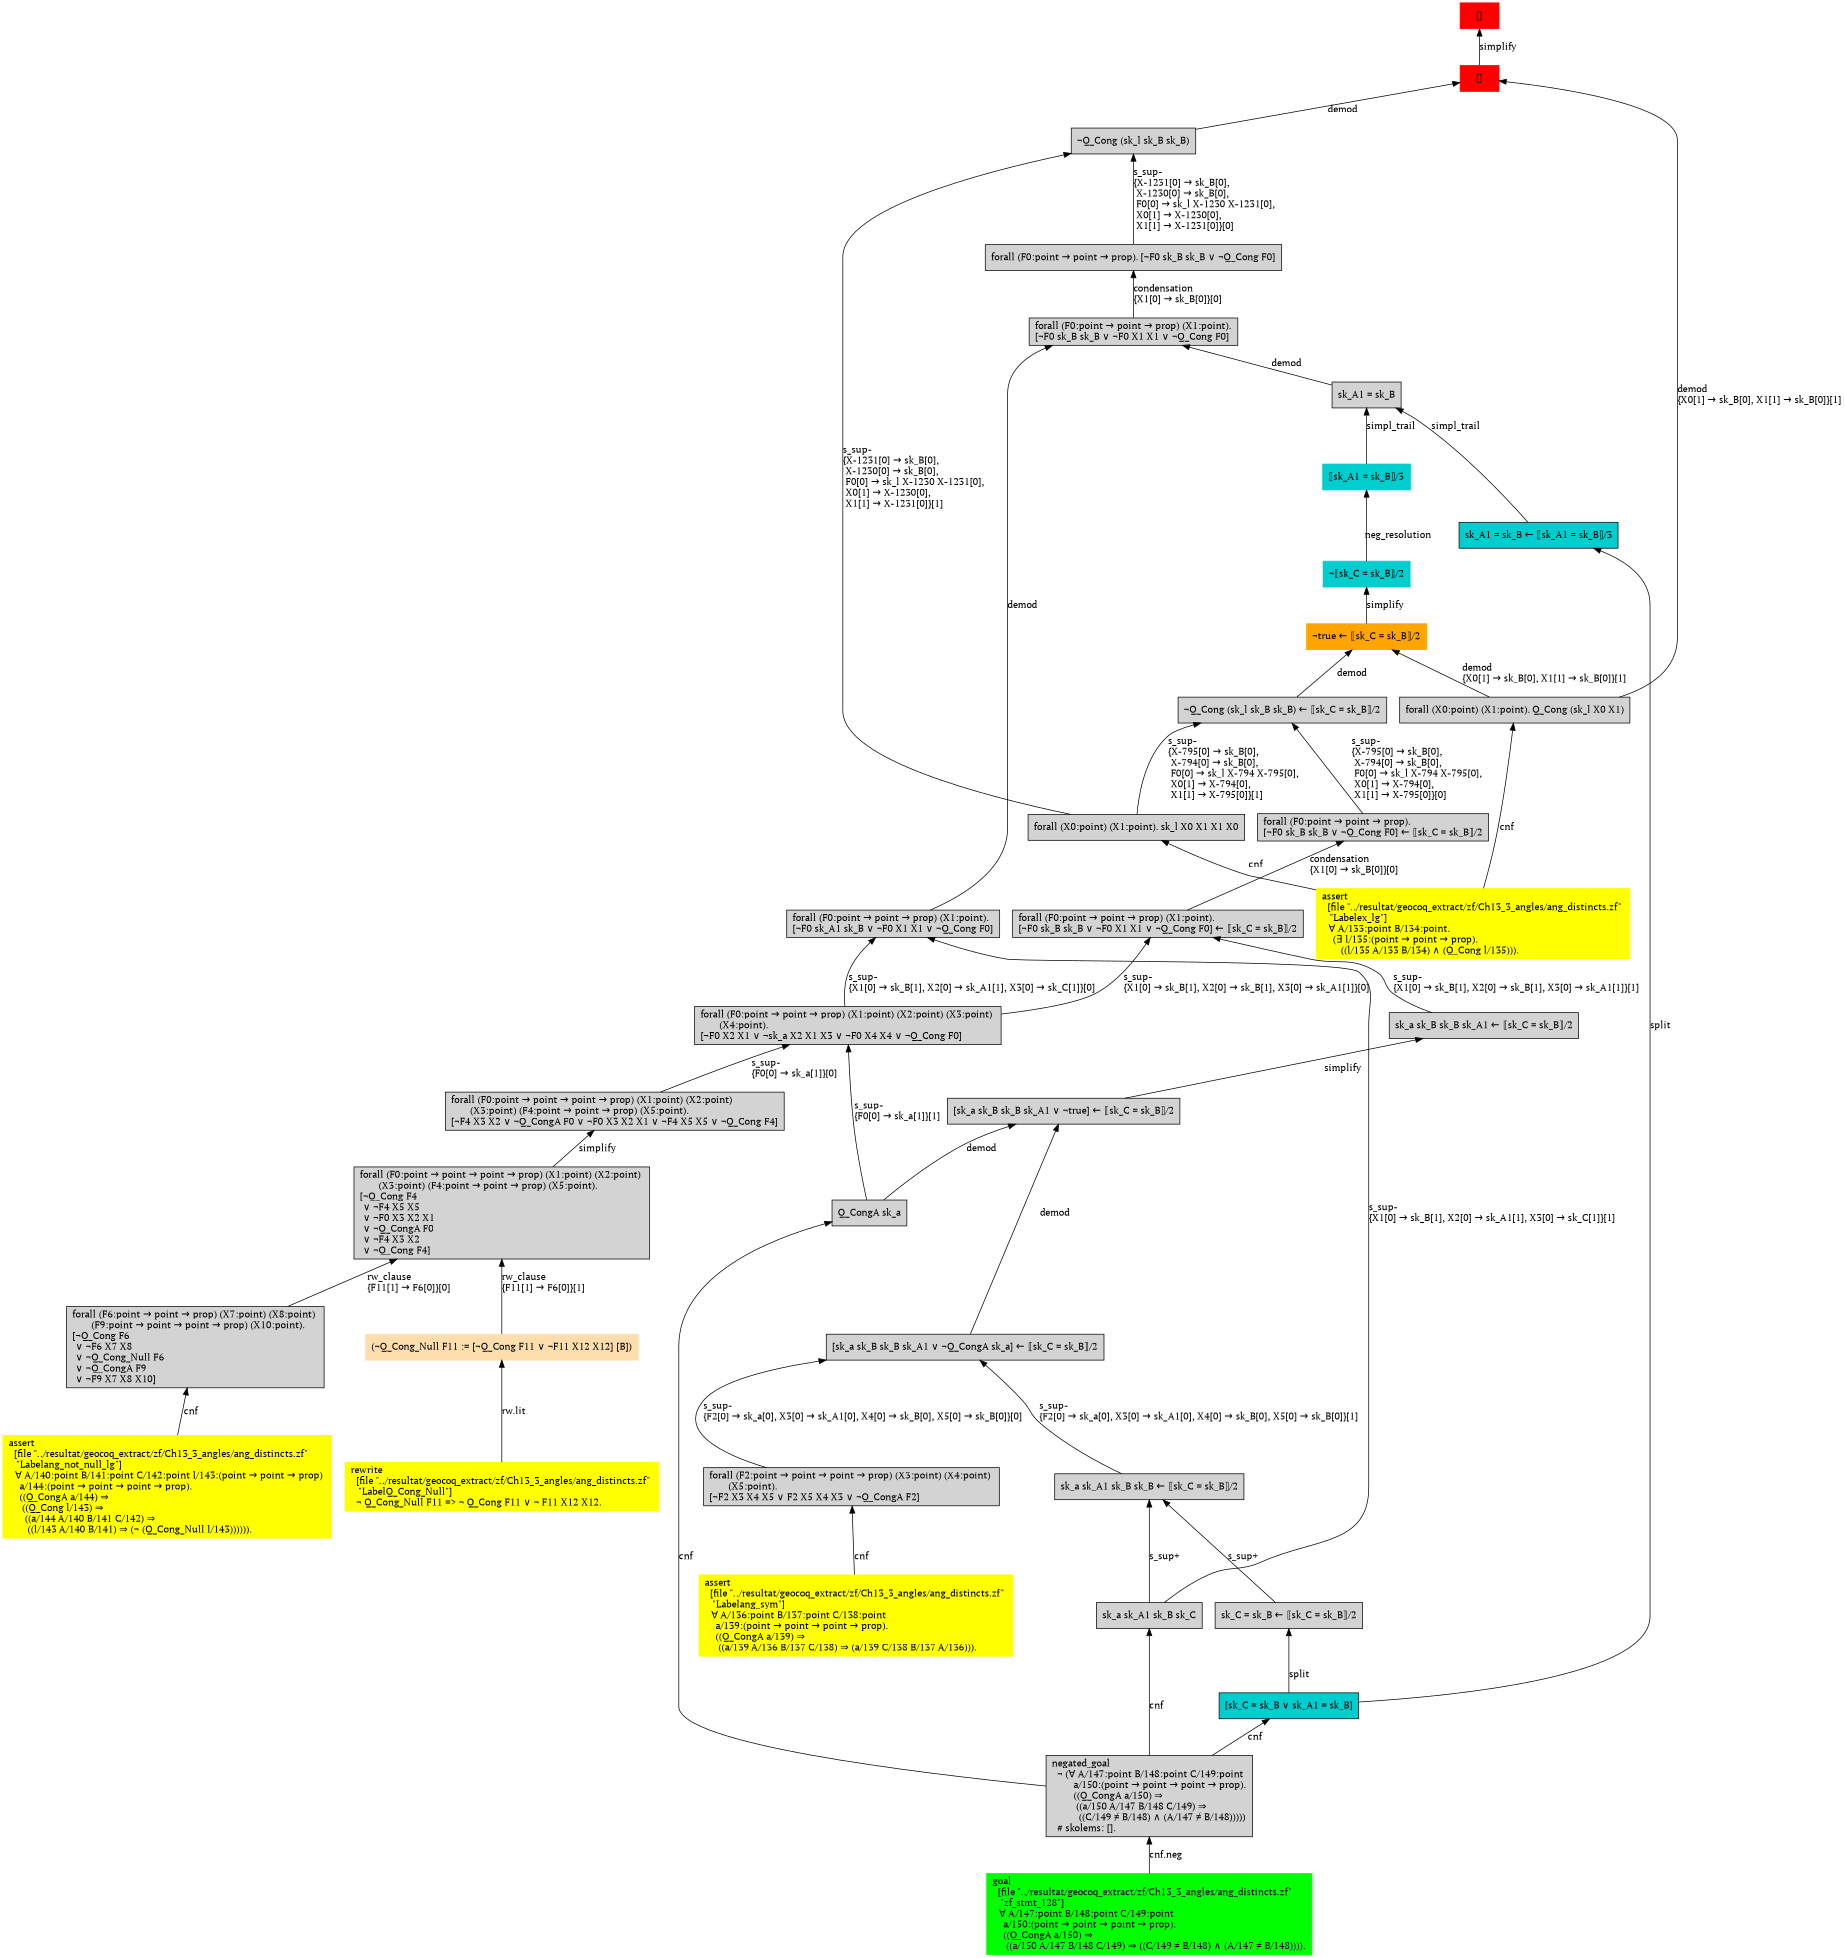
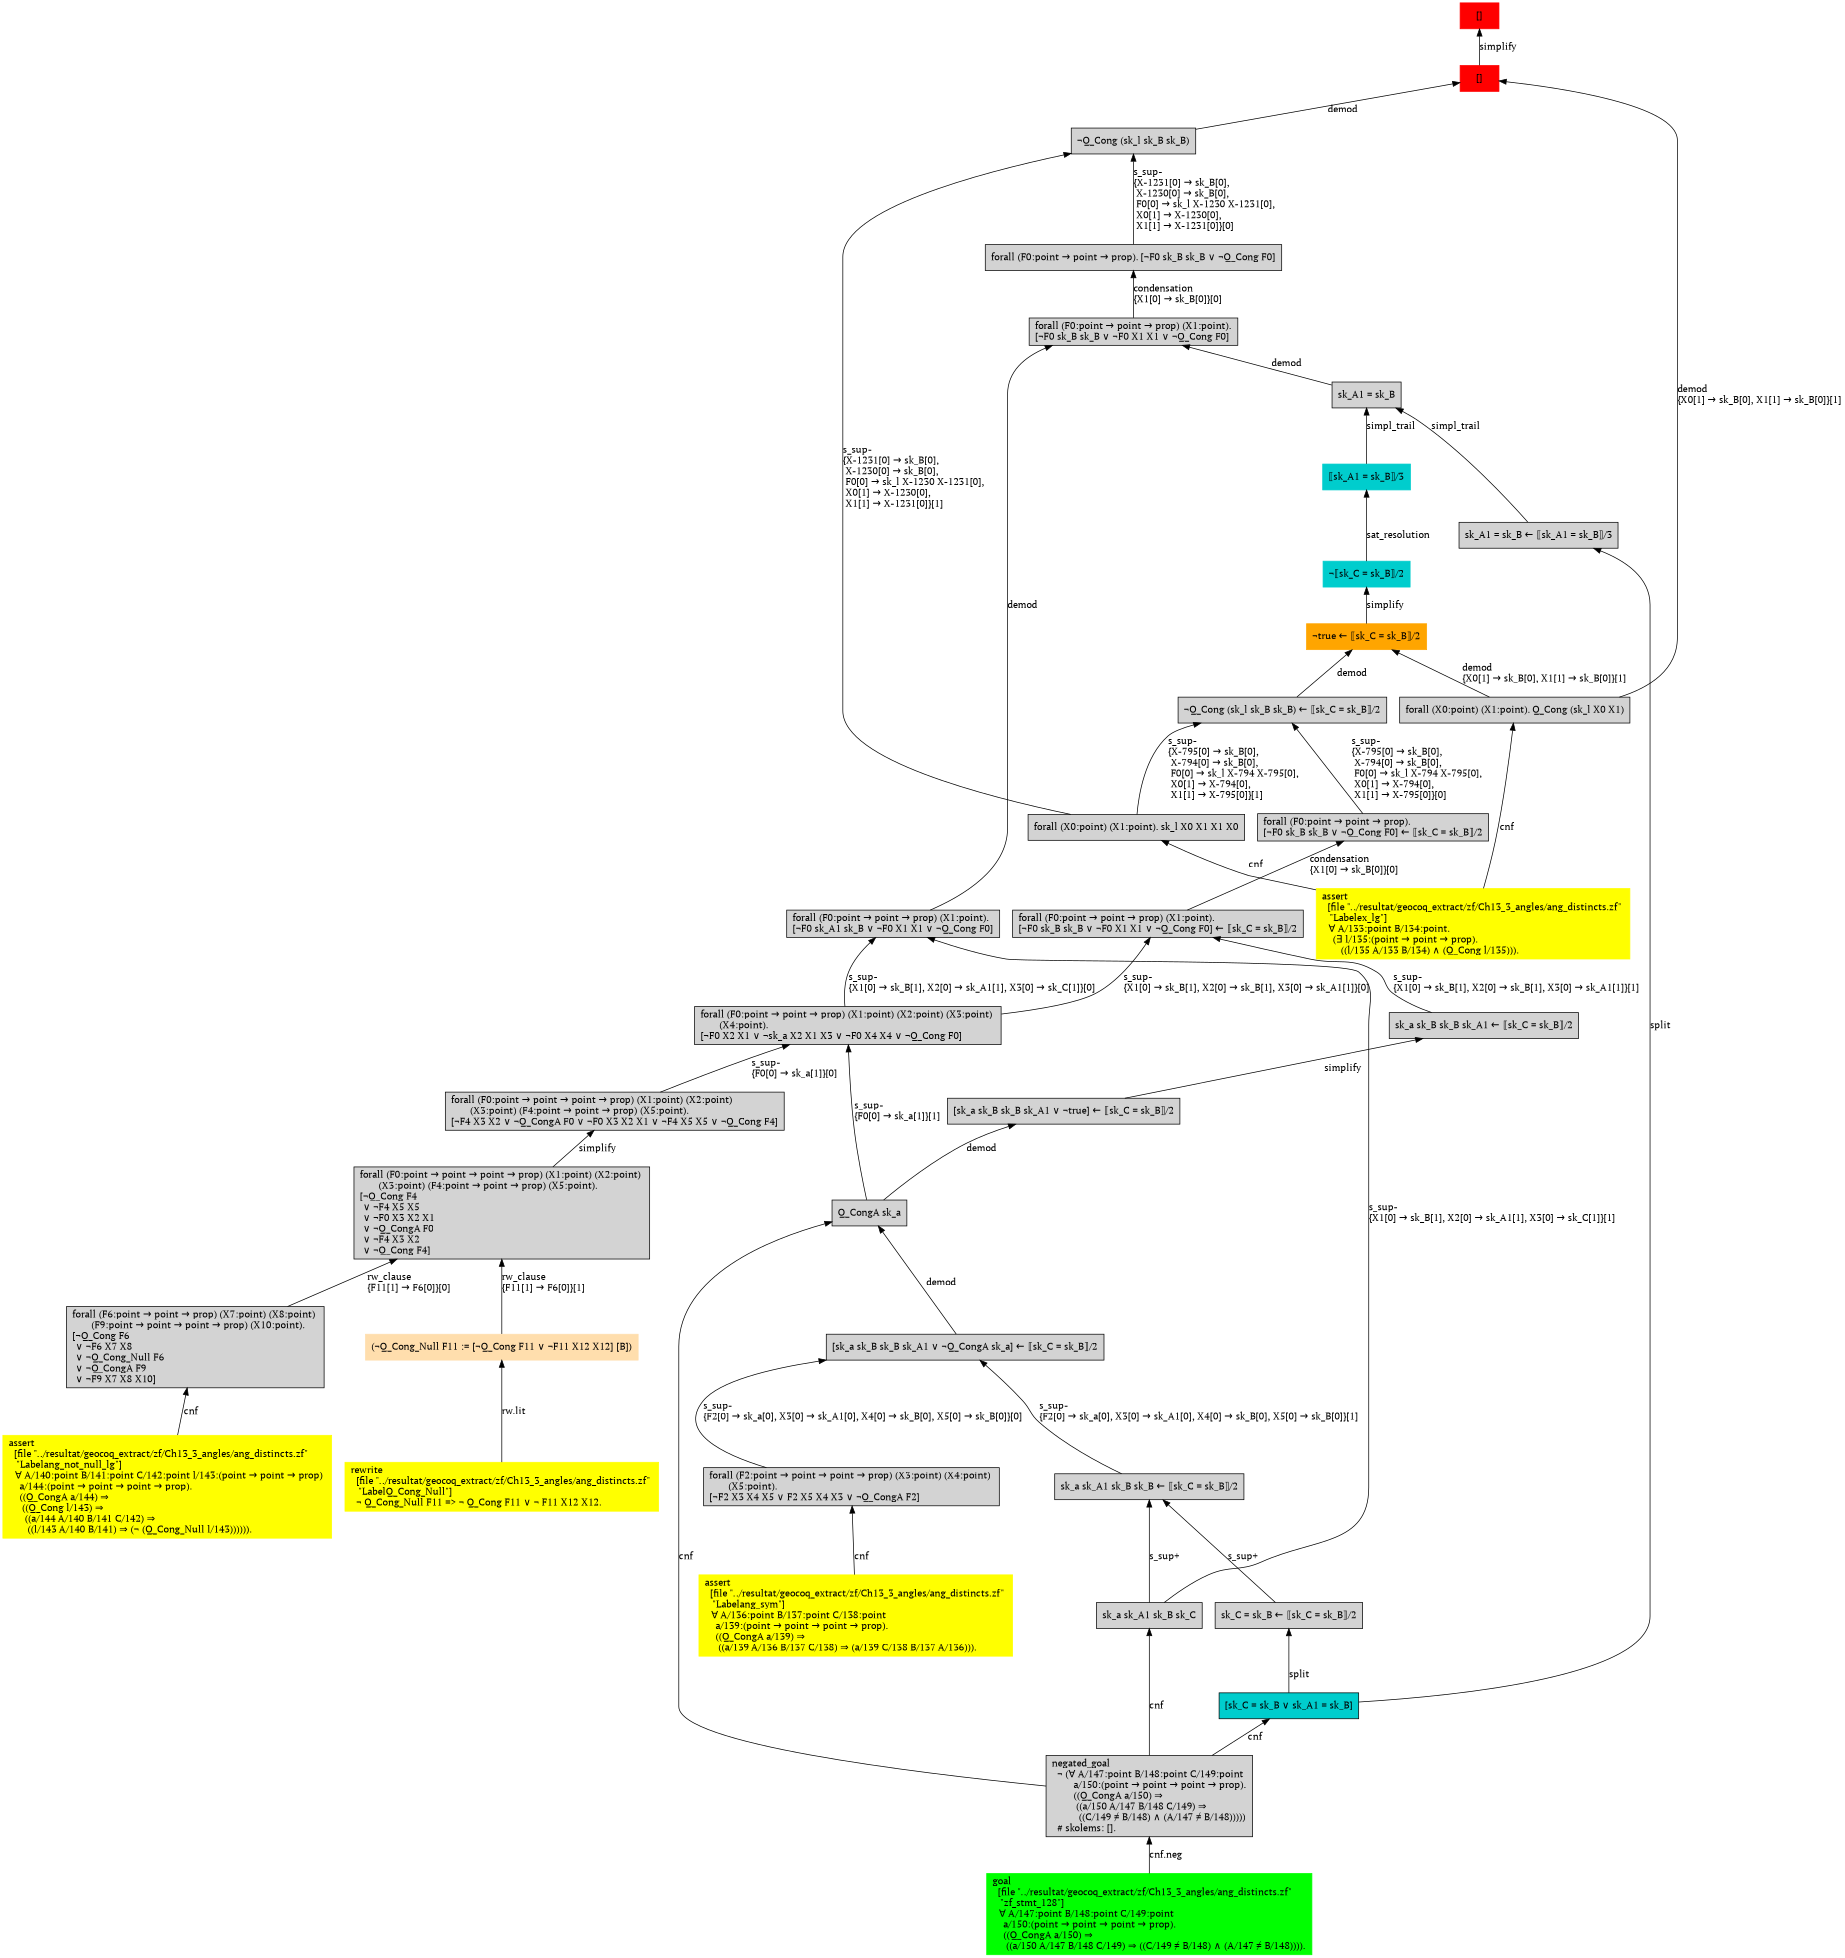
edge "¬⟦sk_C = sk_B⟧/2" -> "⟦sk_A1 = sk_B⟧/3": label "neg_resolution" -> "sat_resolution"
node "sk_A1 = sk_B ← ⟦sk_A1 = sk_B⟧/3": fillcolor cyan3 -> lightgrey
edge "[sk_a sk_B sk_B sk_A1 ∨ ¬Q_CongA sk_a] ← ⟦sk_C = sk_B⟧/2" -> "[sk_a sk_B sk_B sk_A1 ∨ ¬true] ← ⟦sk_C = sk_B⟧/2": now "[sk_a sk_B sk_B sk_A1 ∨ ¬Q_CongA sk_a] ← ⟦sk_C = sk_B⟧/2" -> "Q_CongA sk_a"
